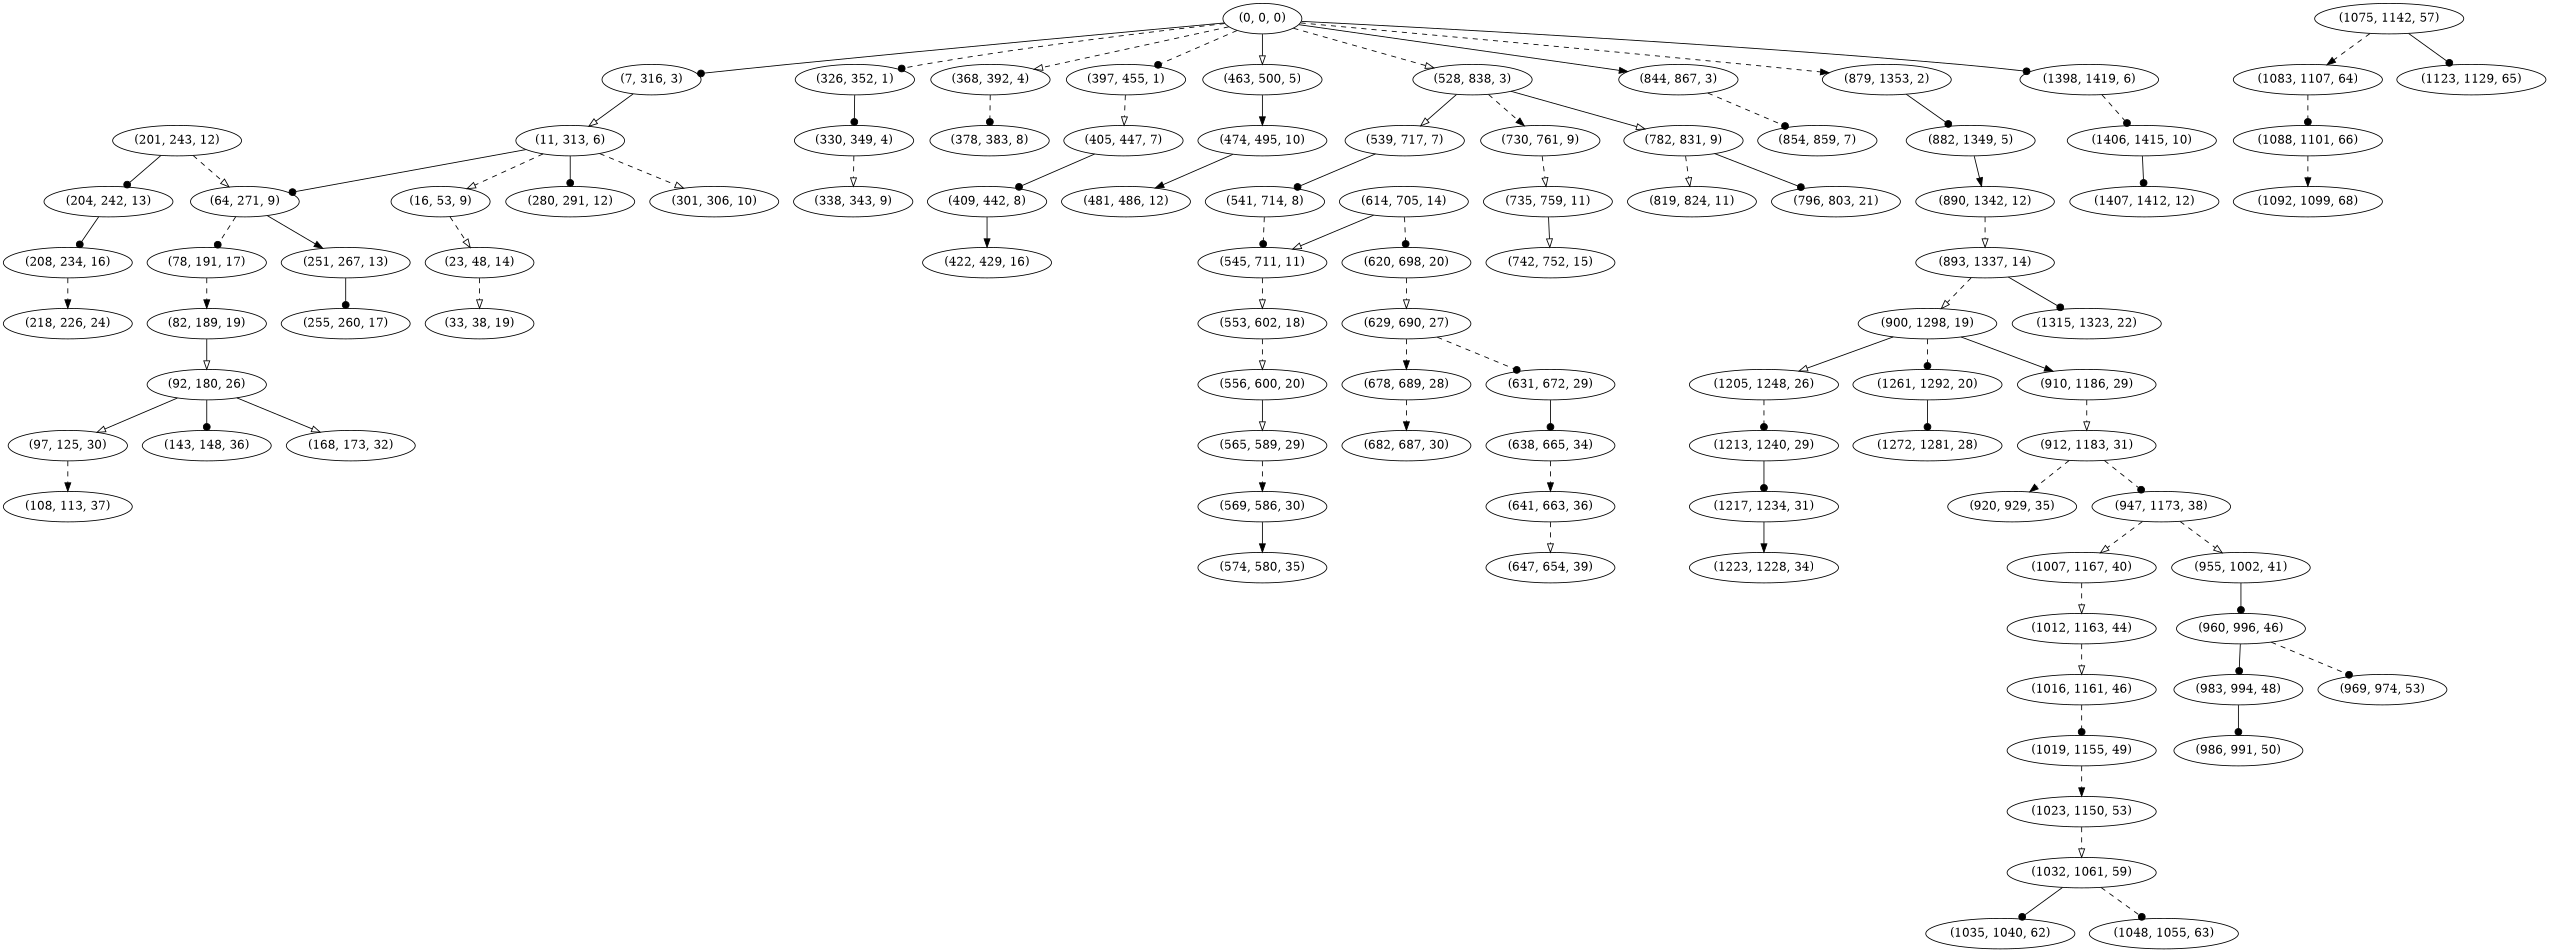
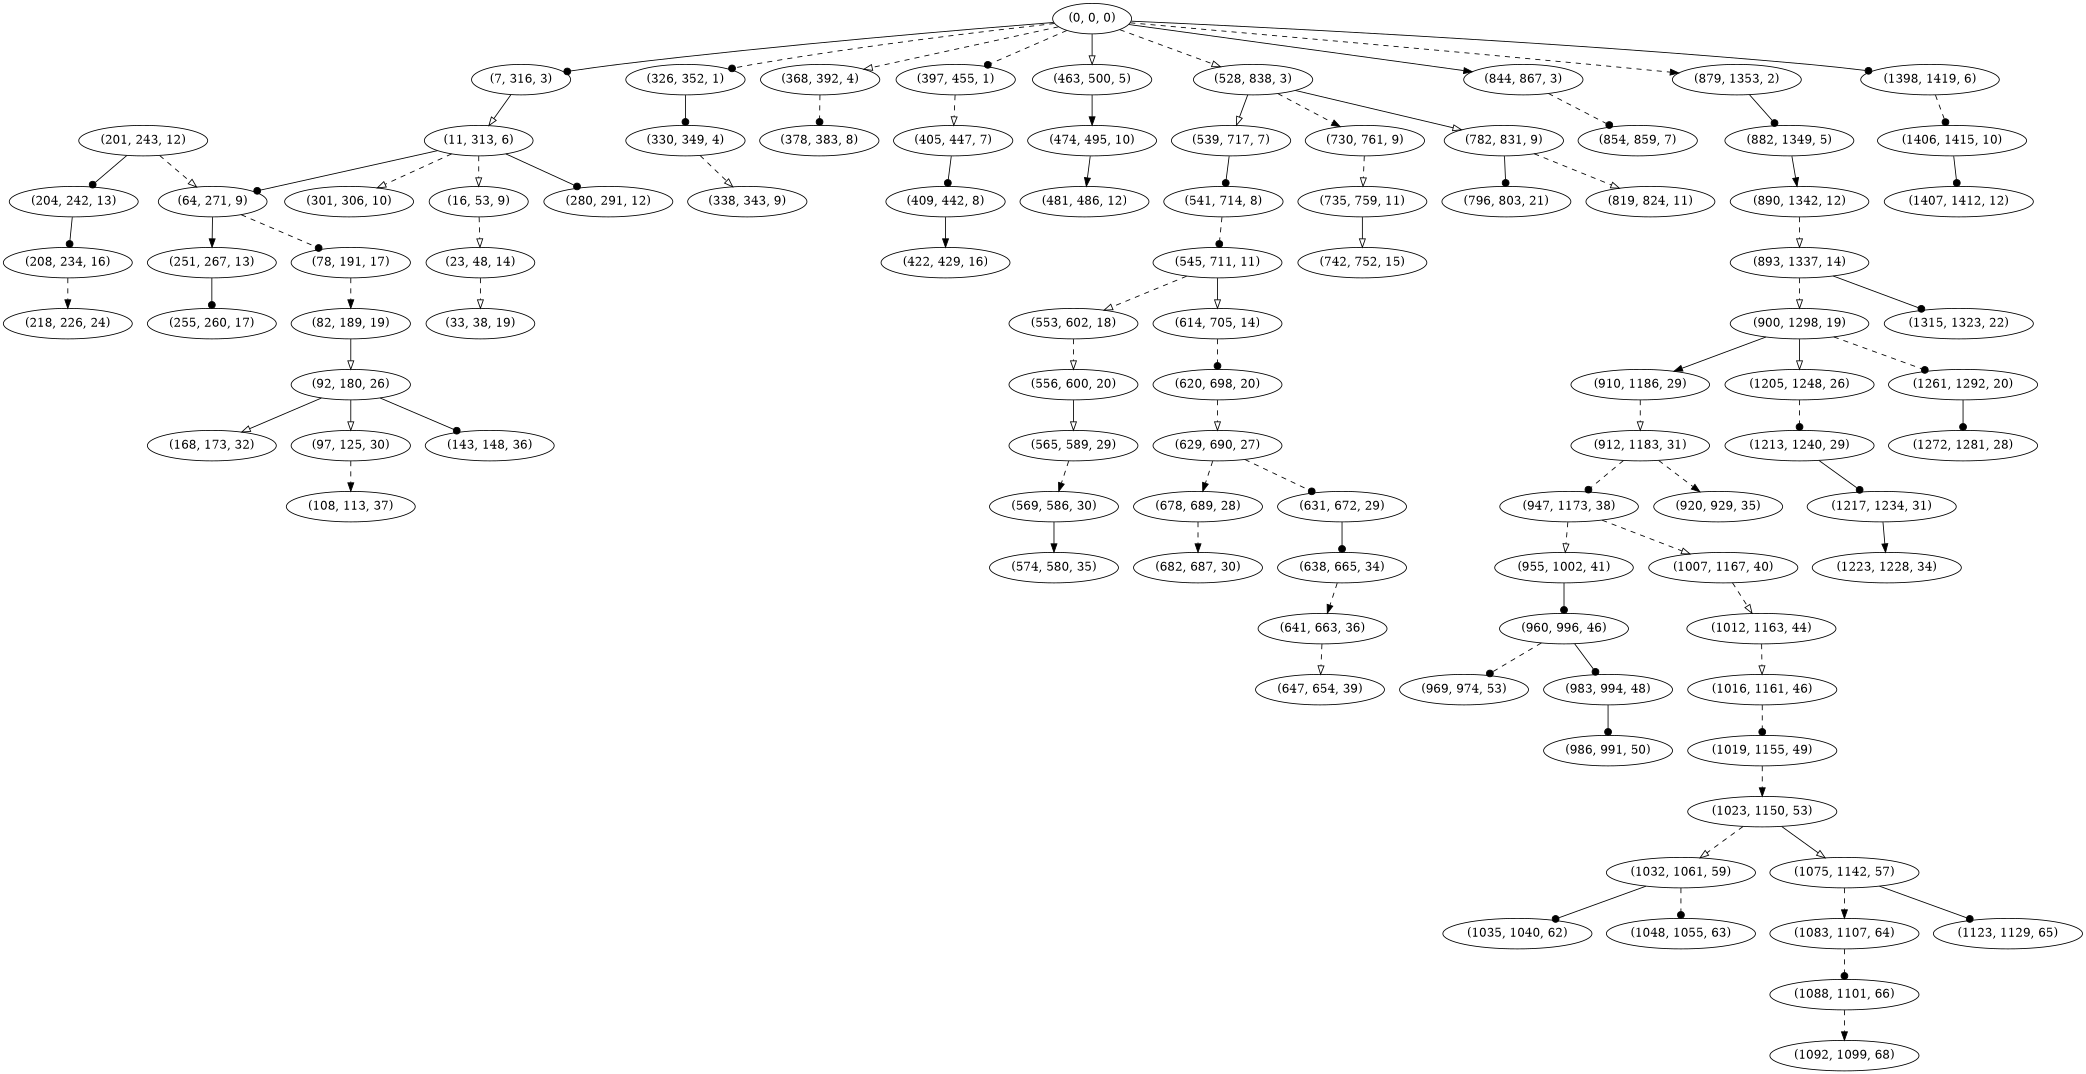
edge "(614, 705, 14)" -> "(545, 711, 11)": reversed
edge "(1023, 1150, 53)" -> "(1075, 1142, 57)": added
